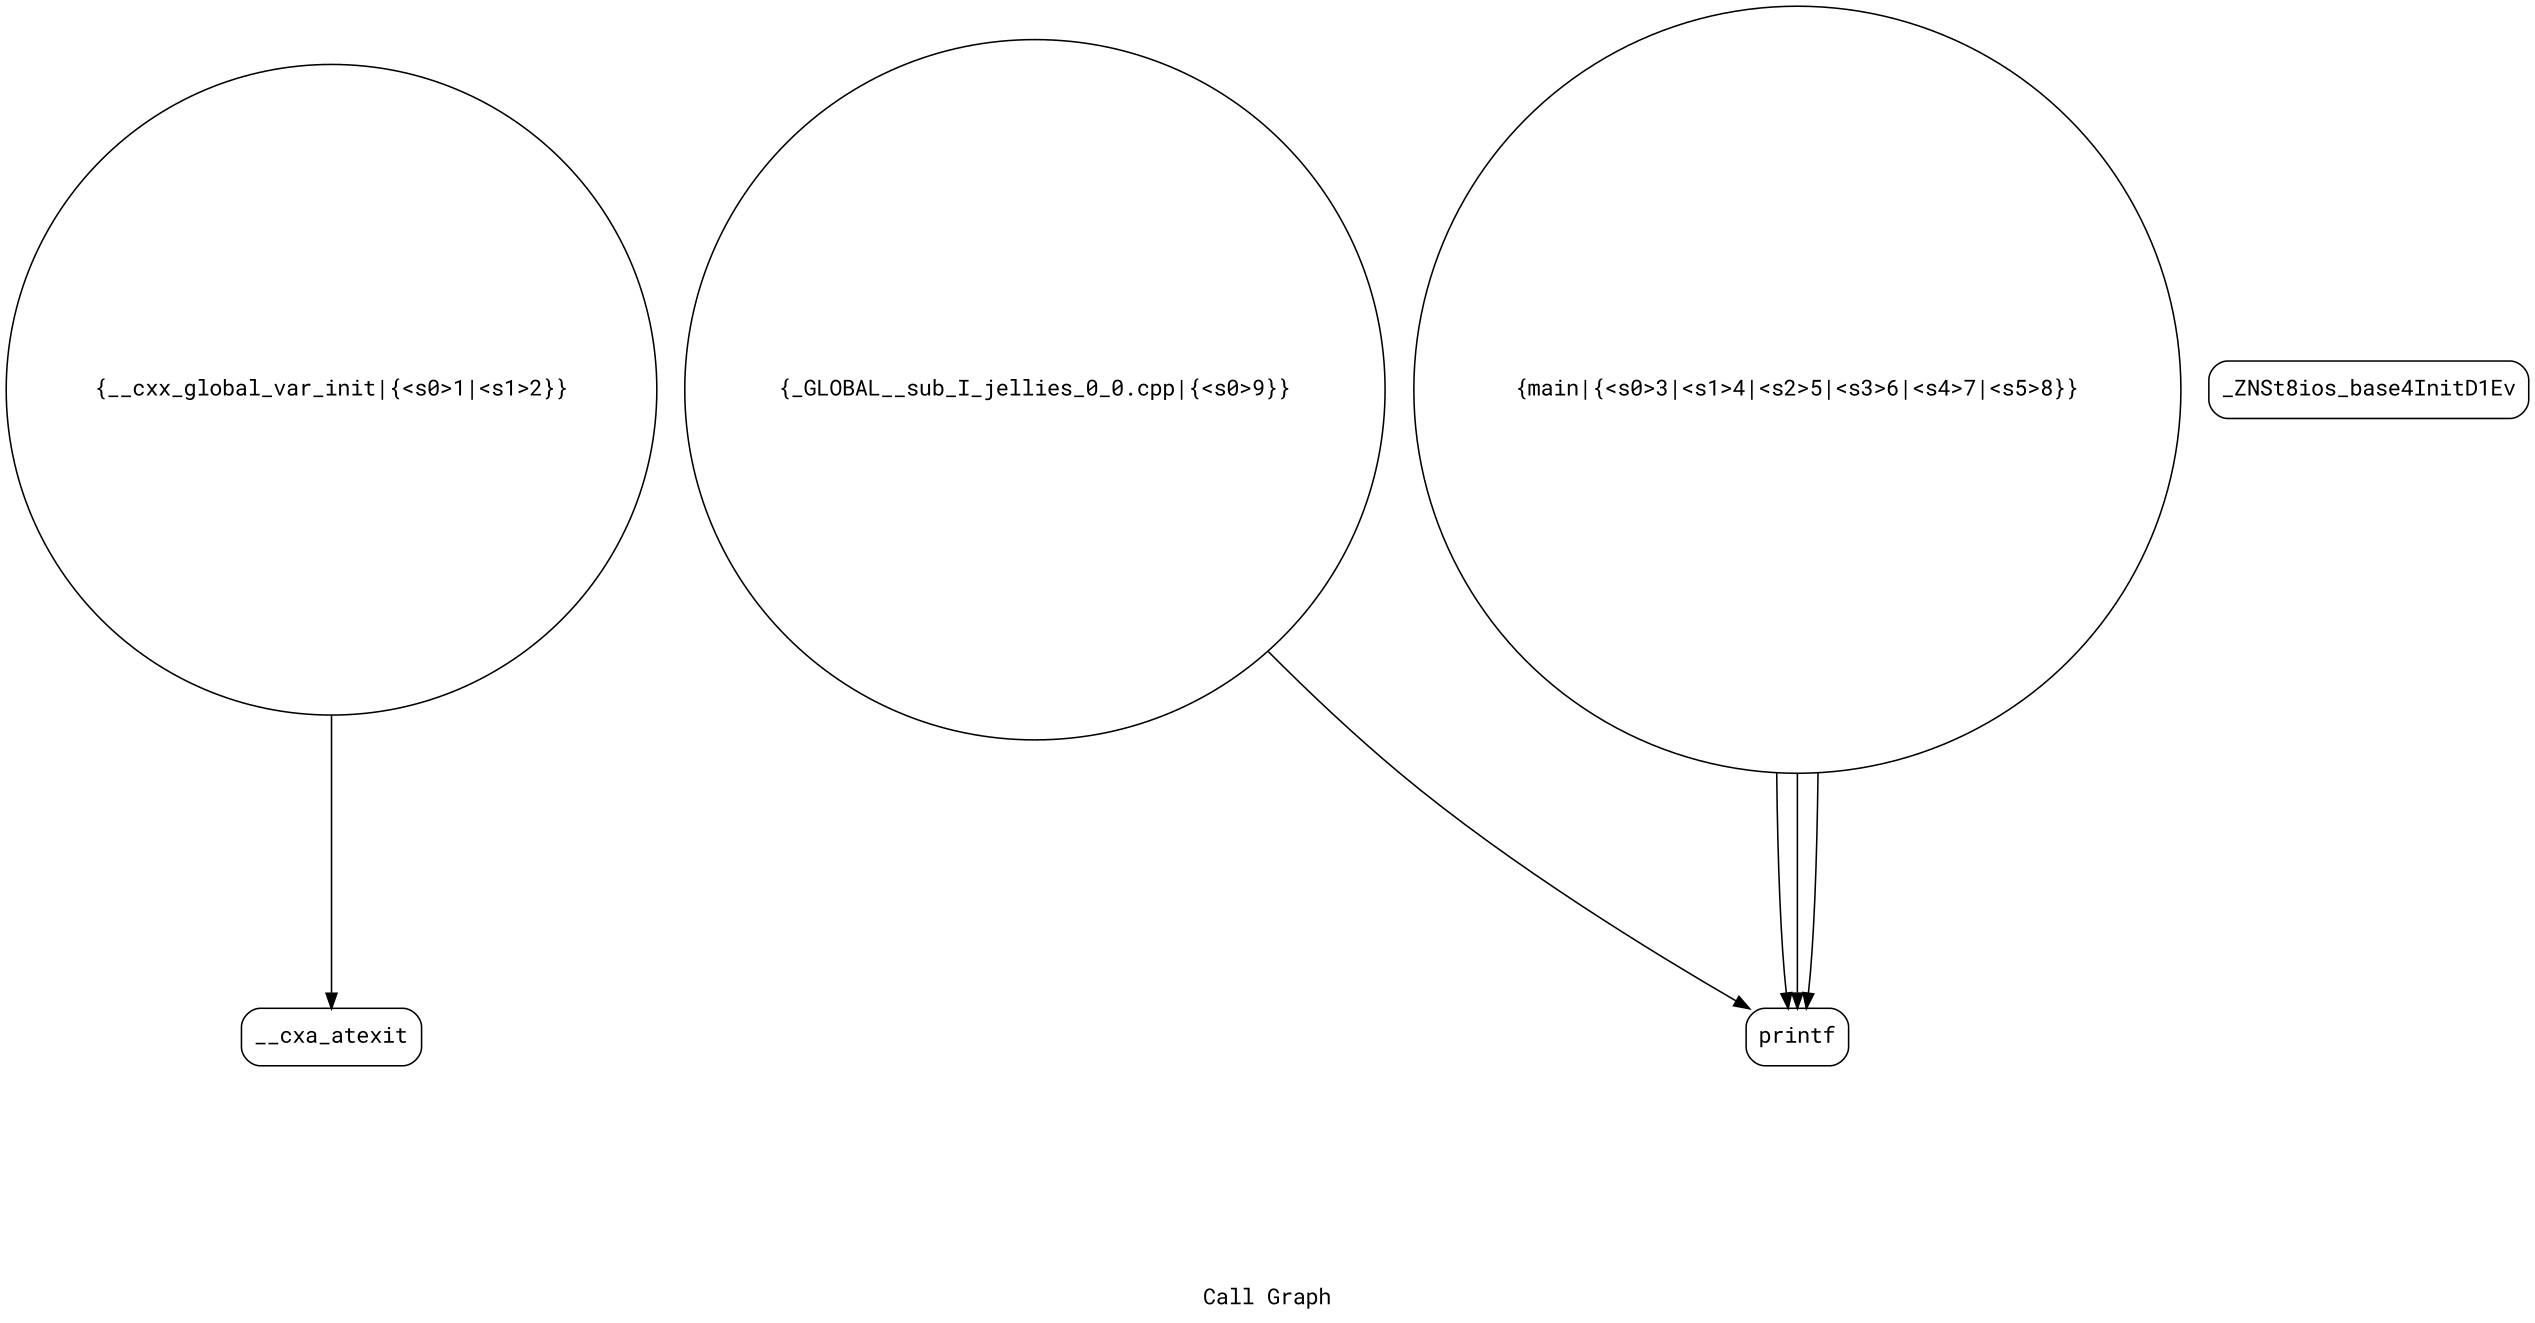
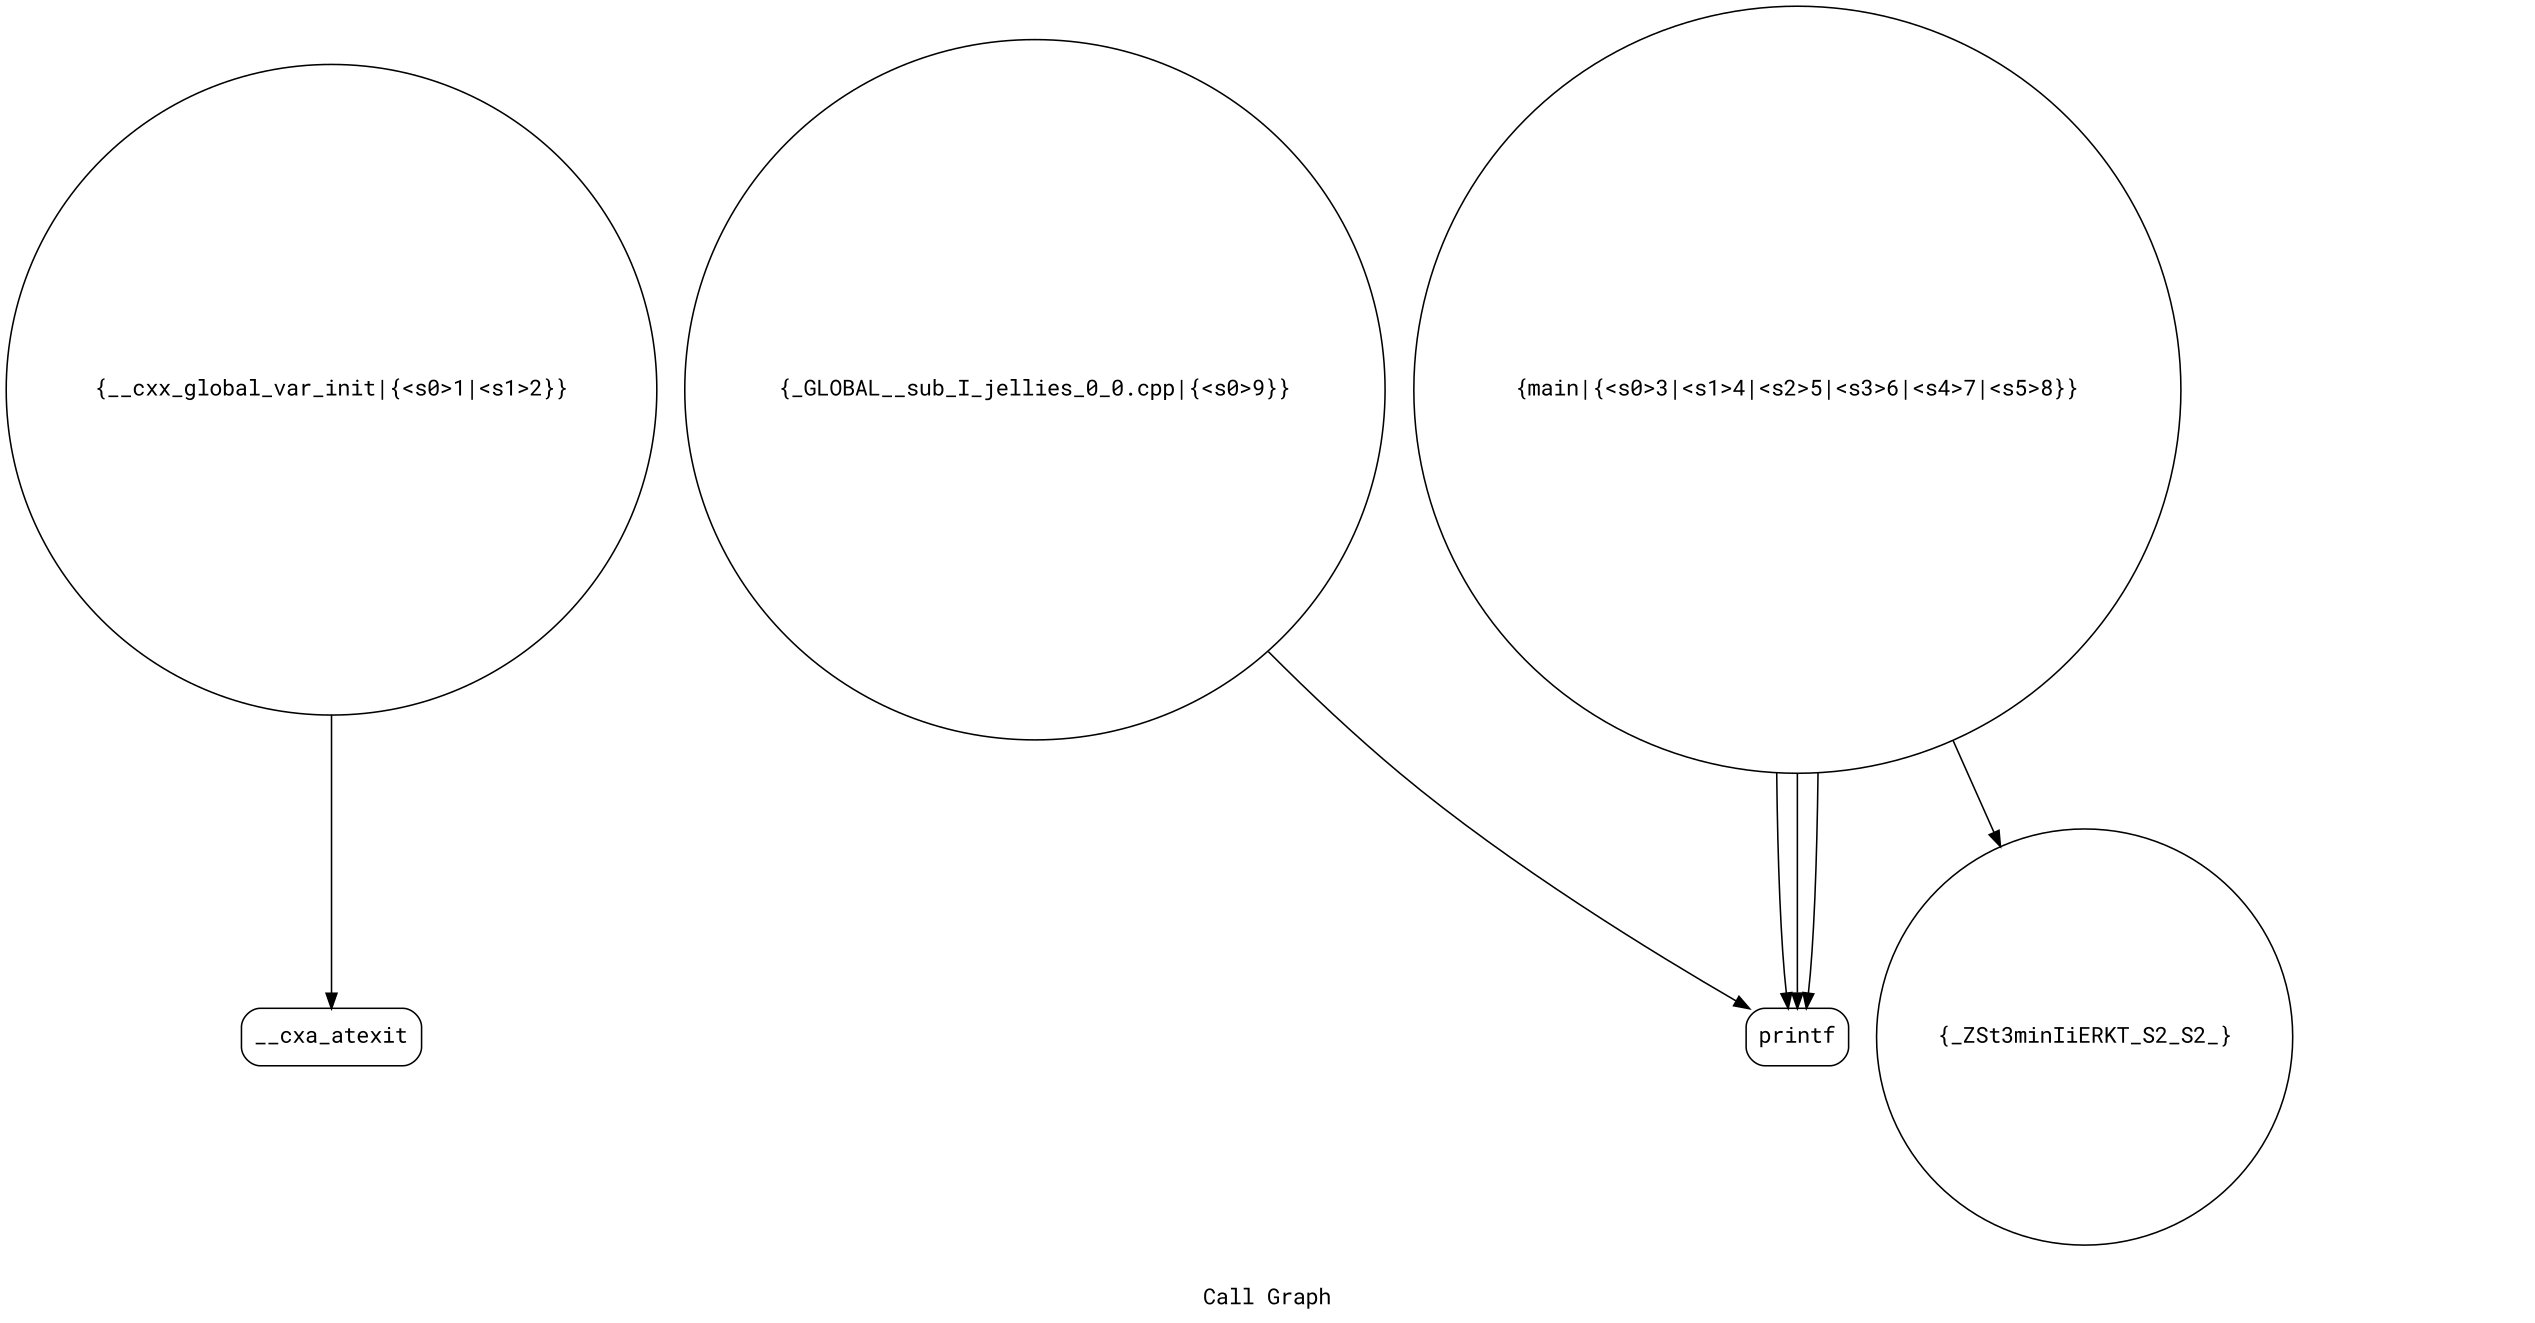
node "_ZNSt8ios_base4InitD1Ev": removed
node "{_ZSt3minIiERKT_S2_S2_}": added
